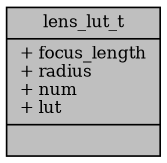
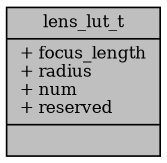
node "lens_lut_t": text "+ lut" -> "+ reserved"
